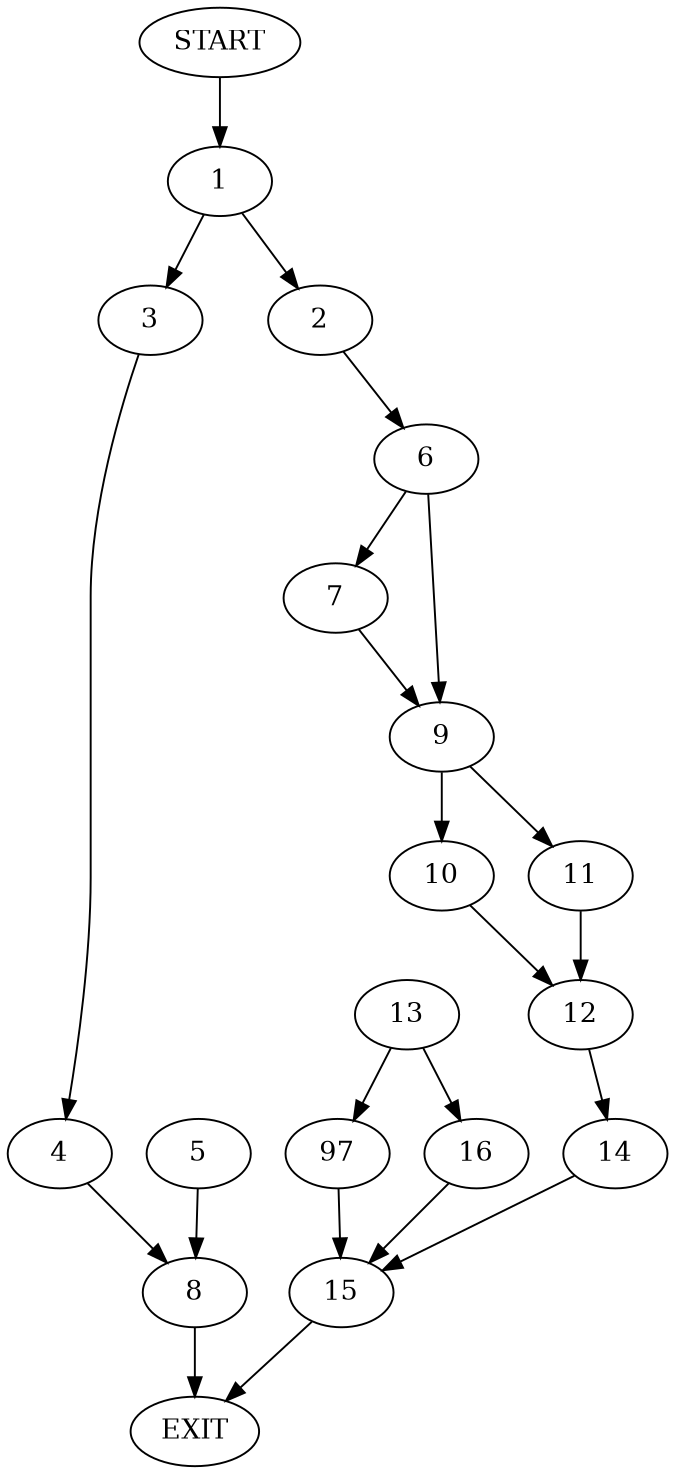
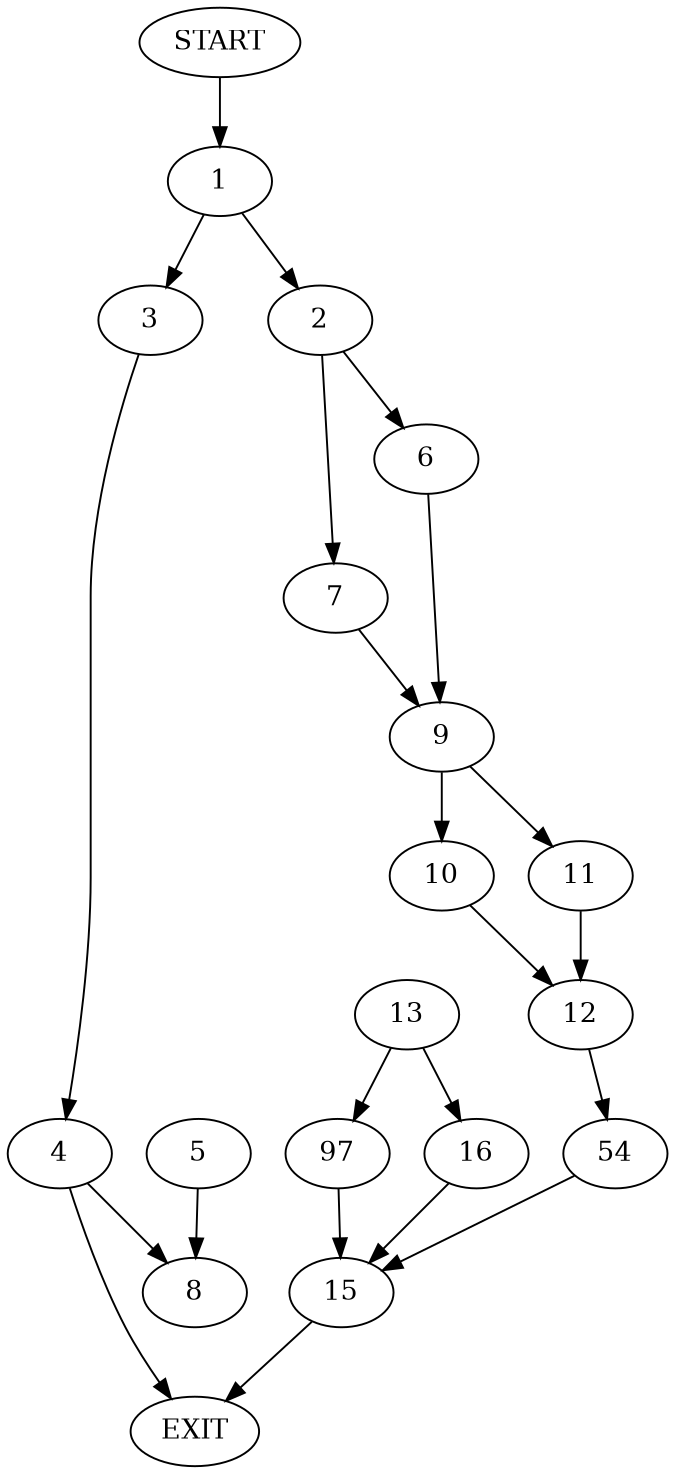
edge "6" -> "7": now "2" -> "7"
node "14": label "14" -> "54"
edge "8" -> "EXIT": now "4" -> "EXIT"
